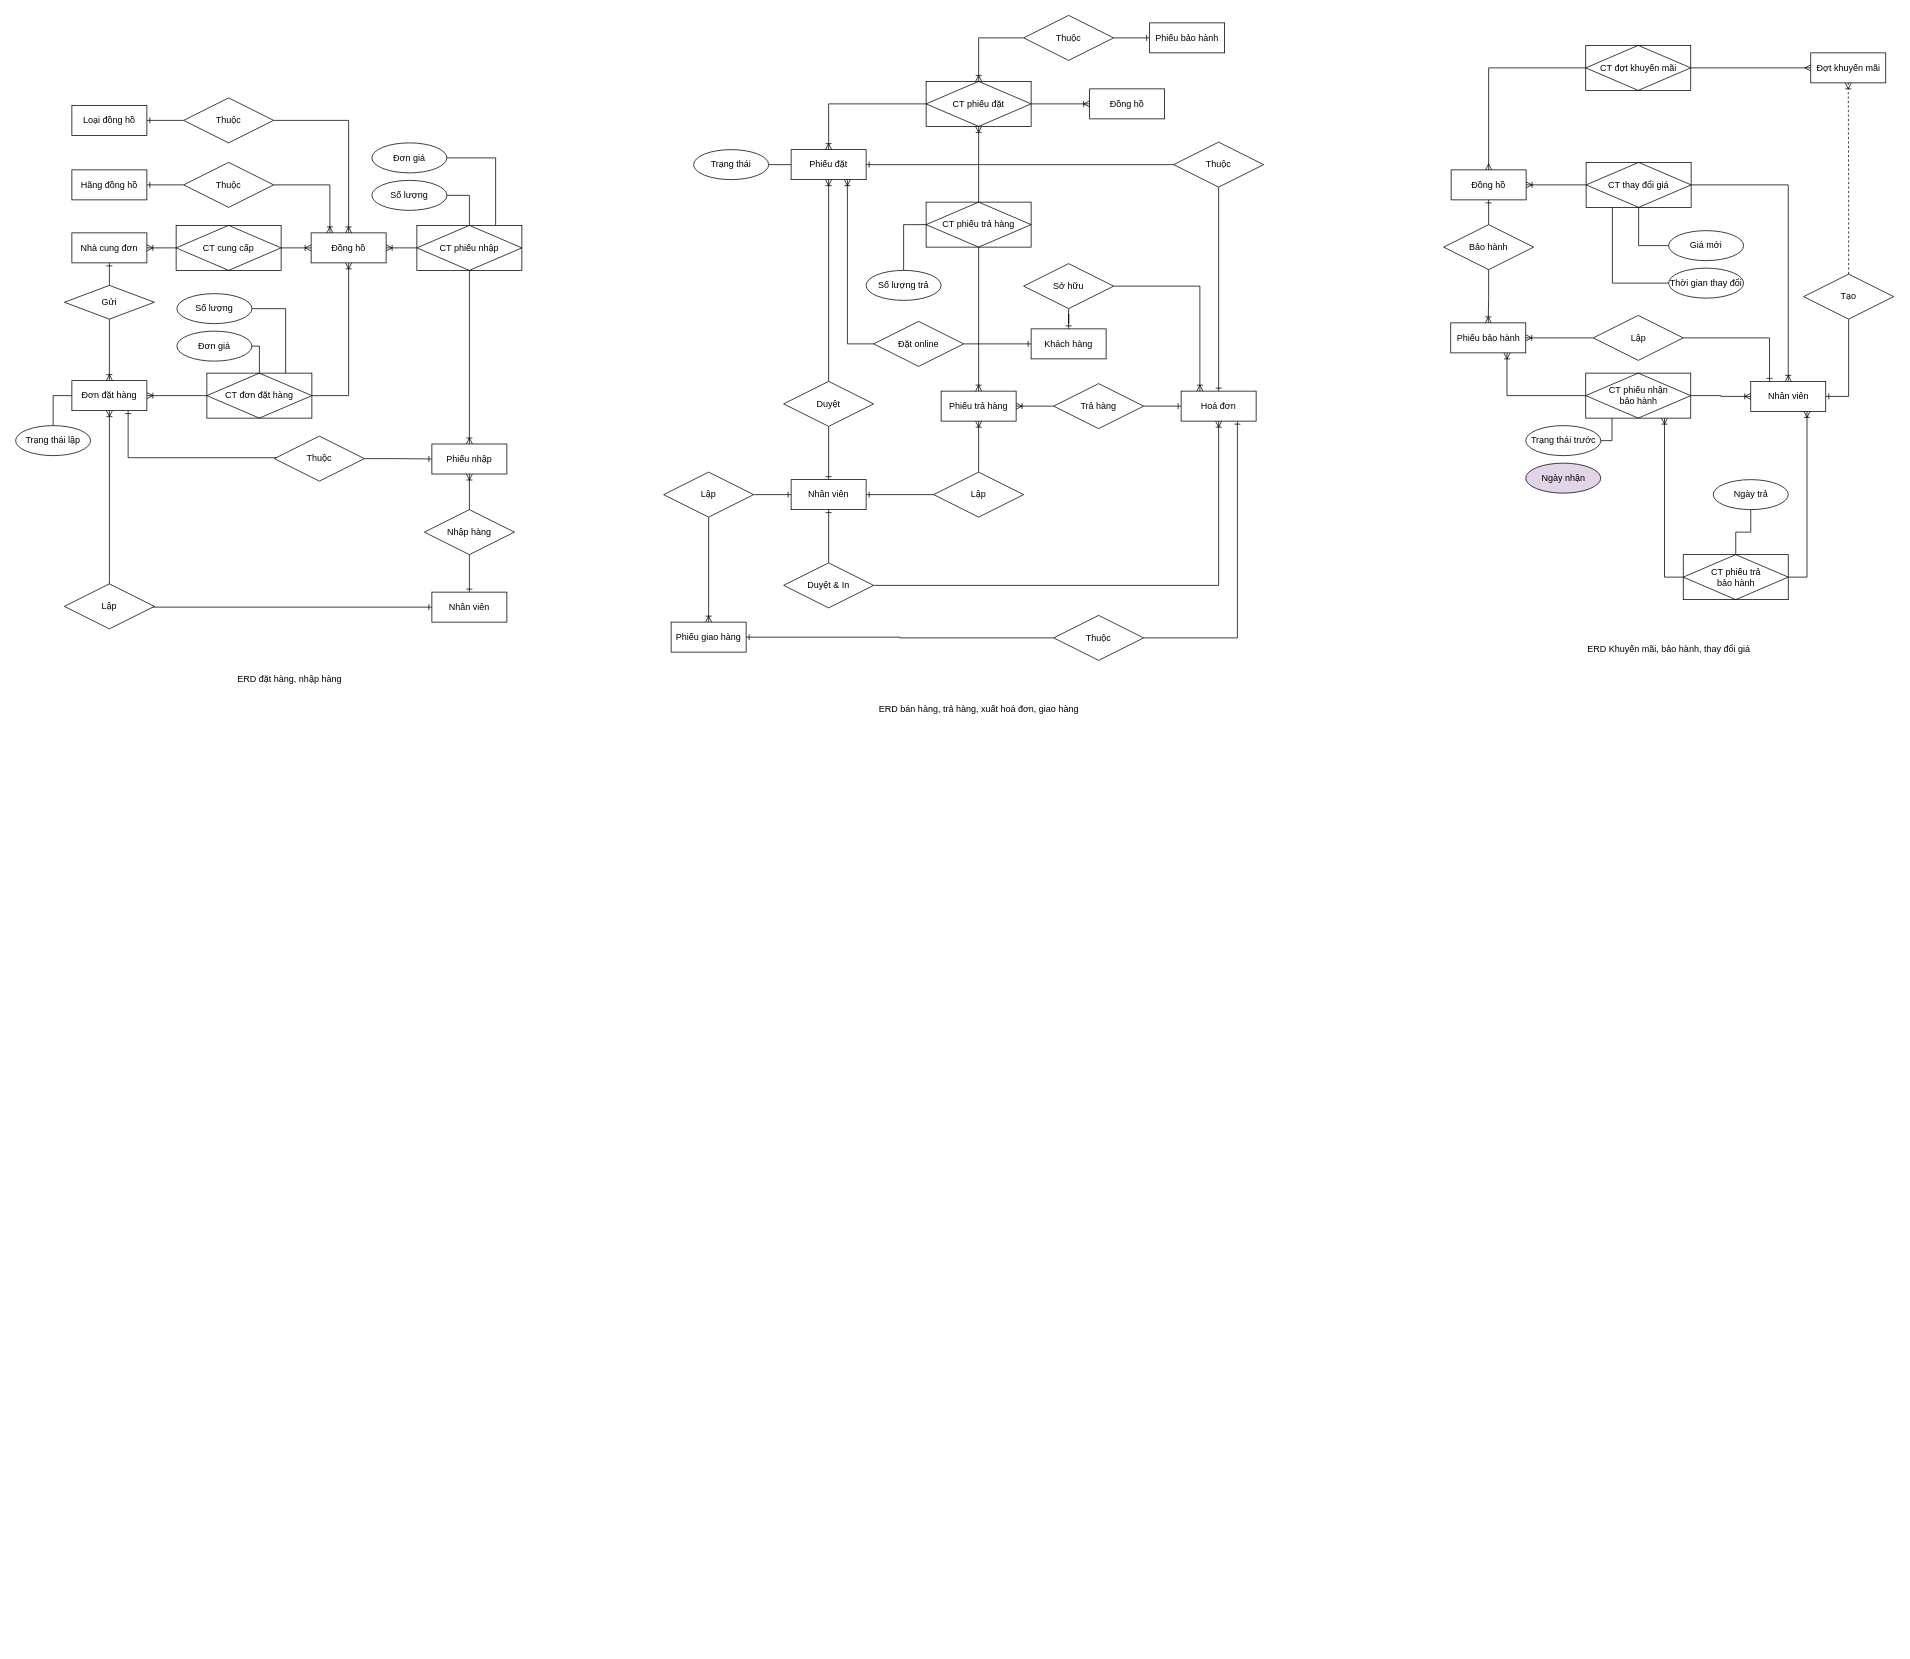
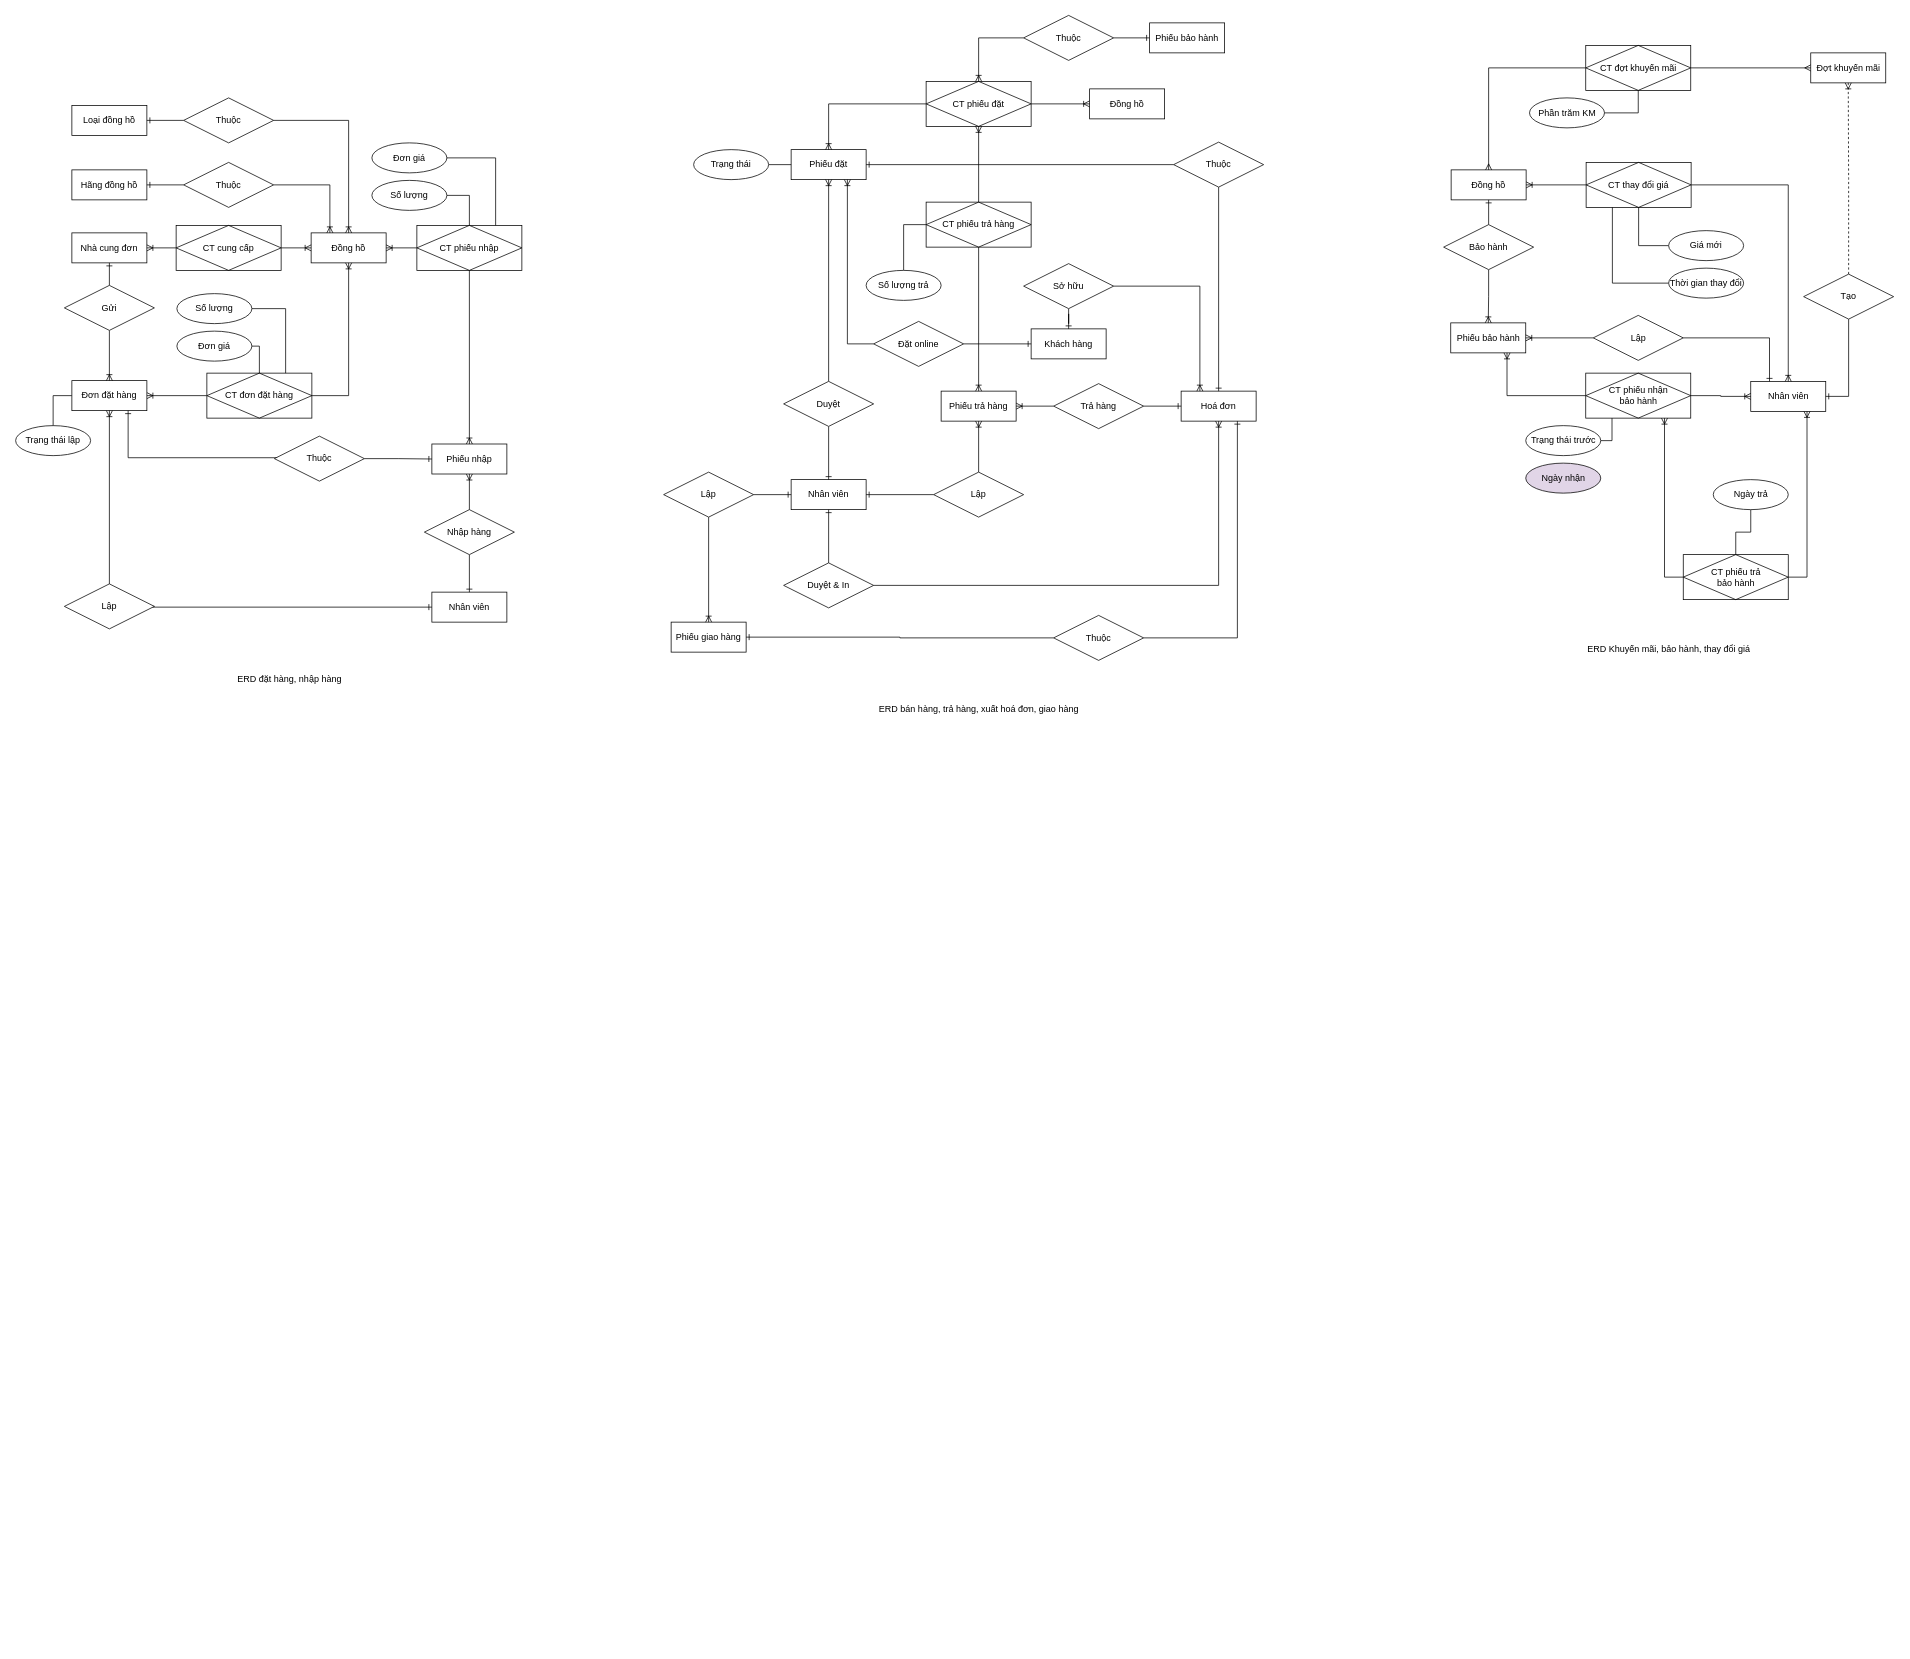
node "Phần trăm KM": added
edge "CT đợt khuyến mãi" -- "Phần trăm KM": added
node "Gửi": size 90x34 -> 90x45
